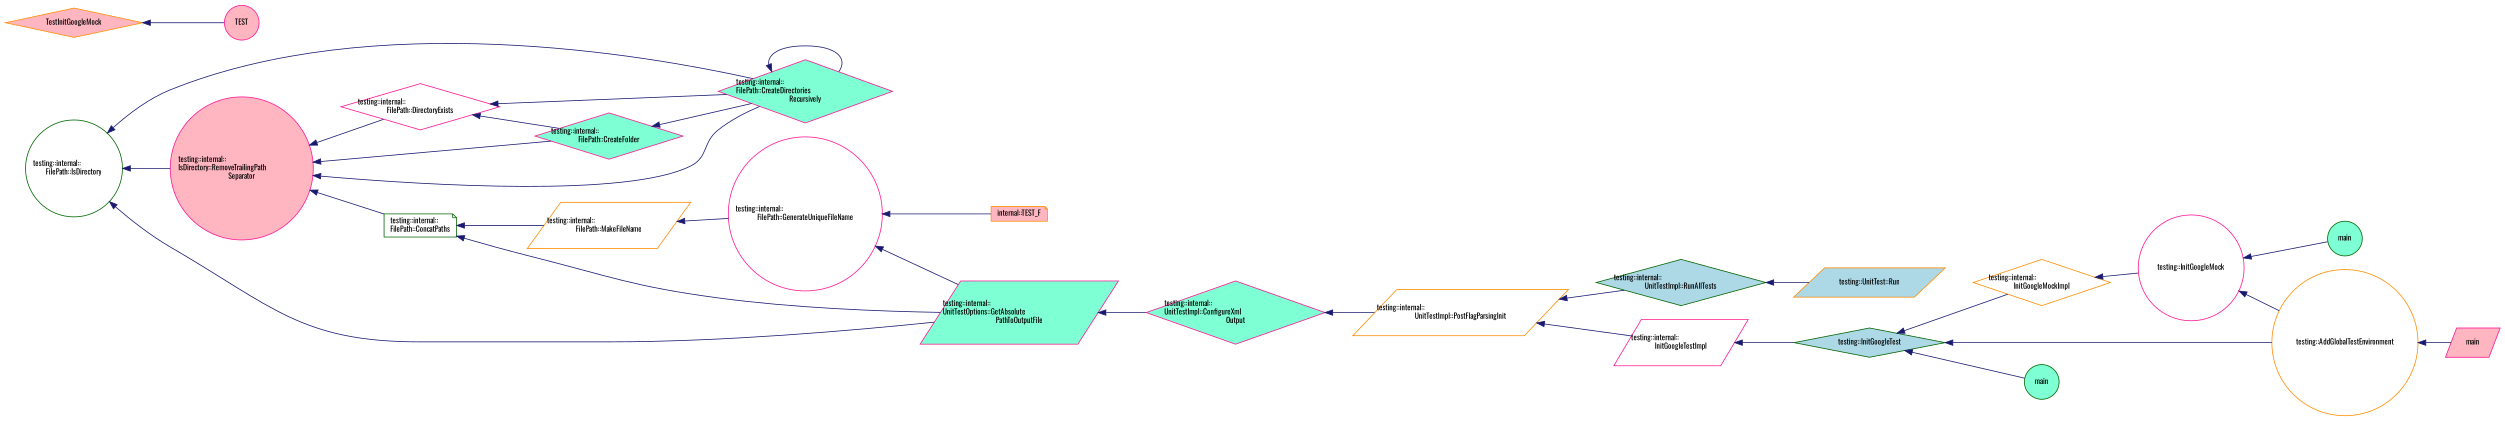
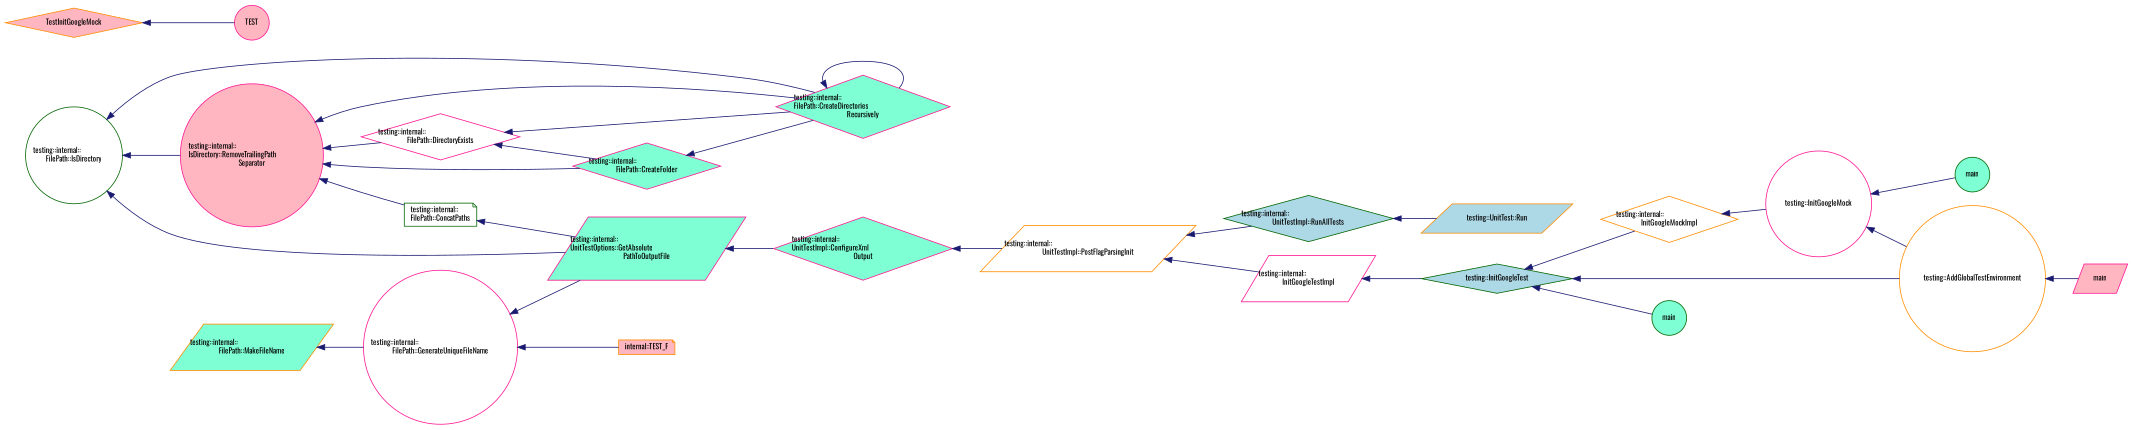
edge "testing::internal:: FilePath::MakeFileName" -> "testing::internal:: FilePath::ConcatPaths": removed
node "testing::internal:: FilePath::MakeFileName": fillcolor white -> aquamarine
